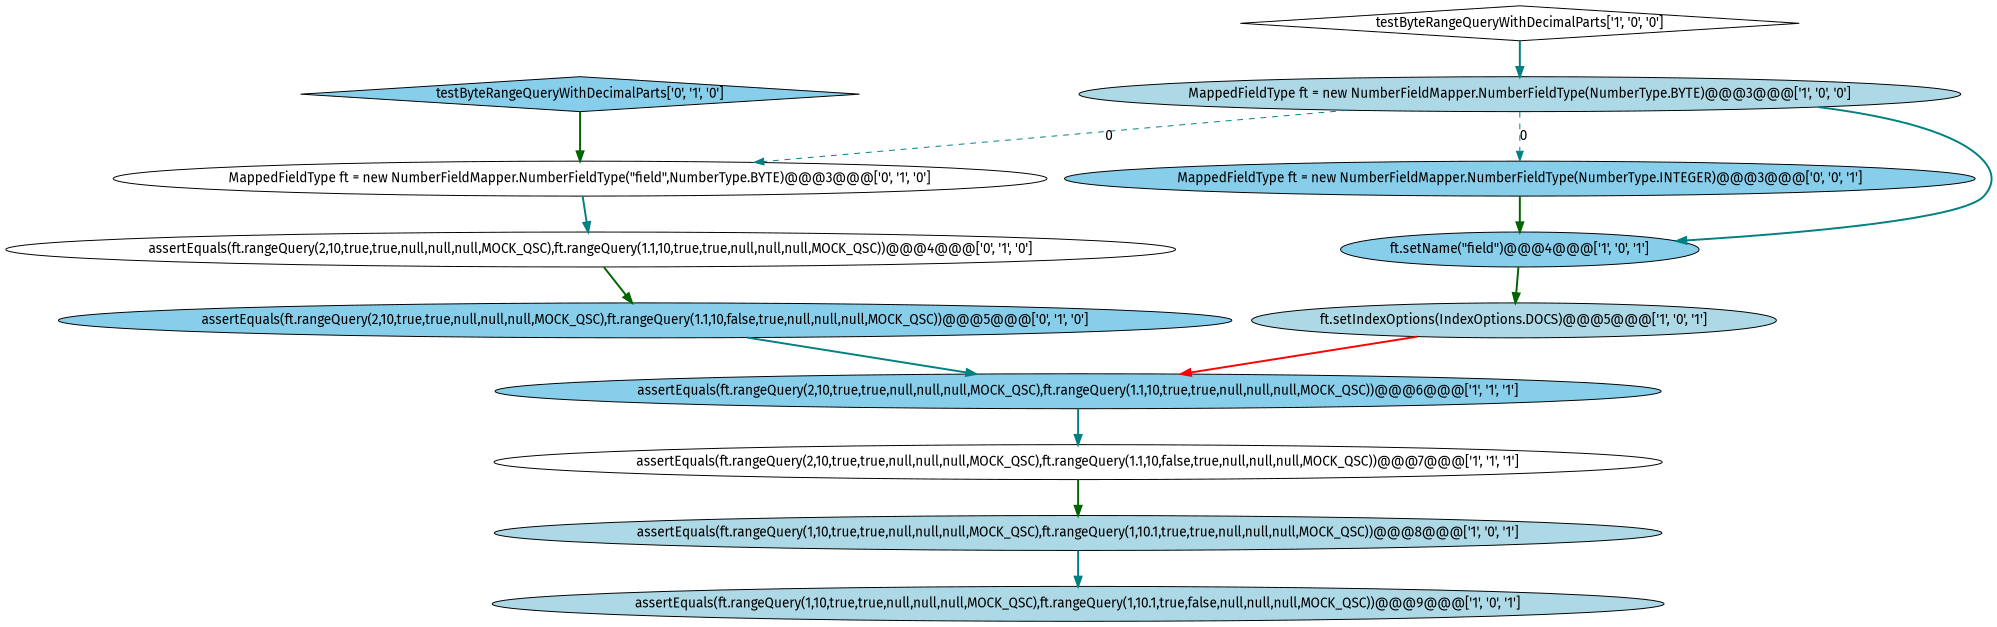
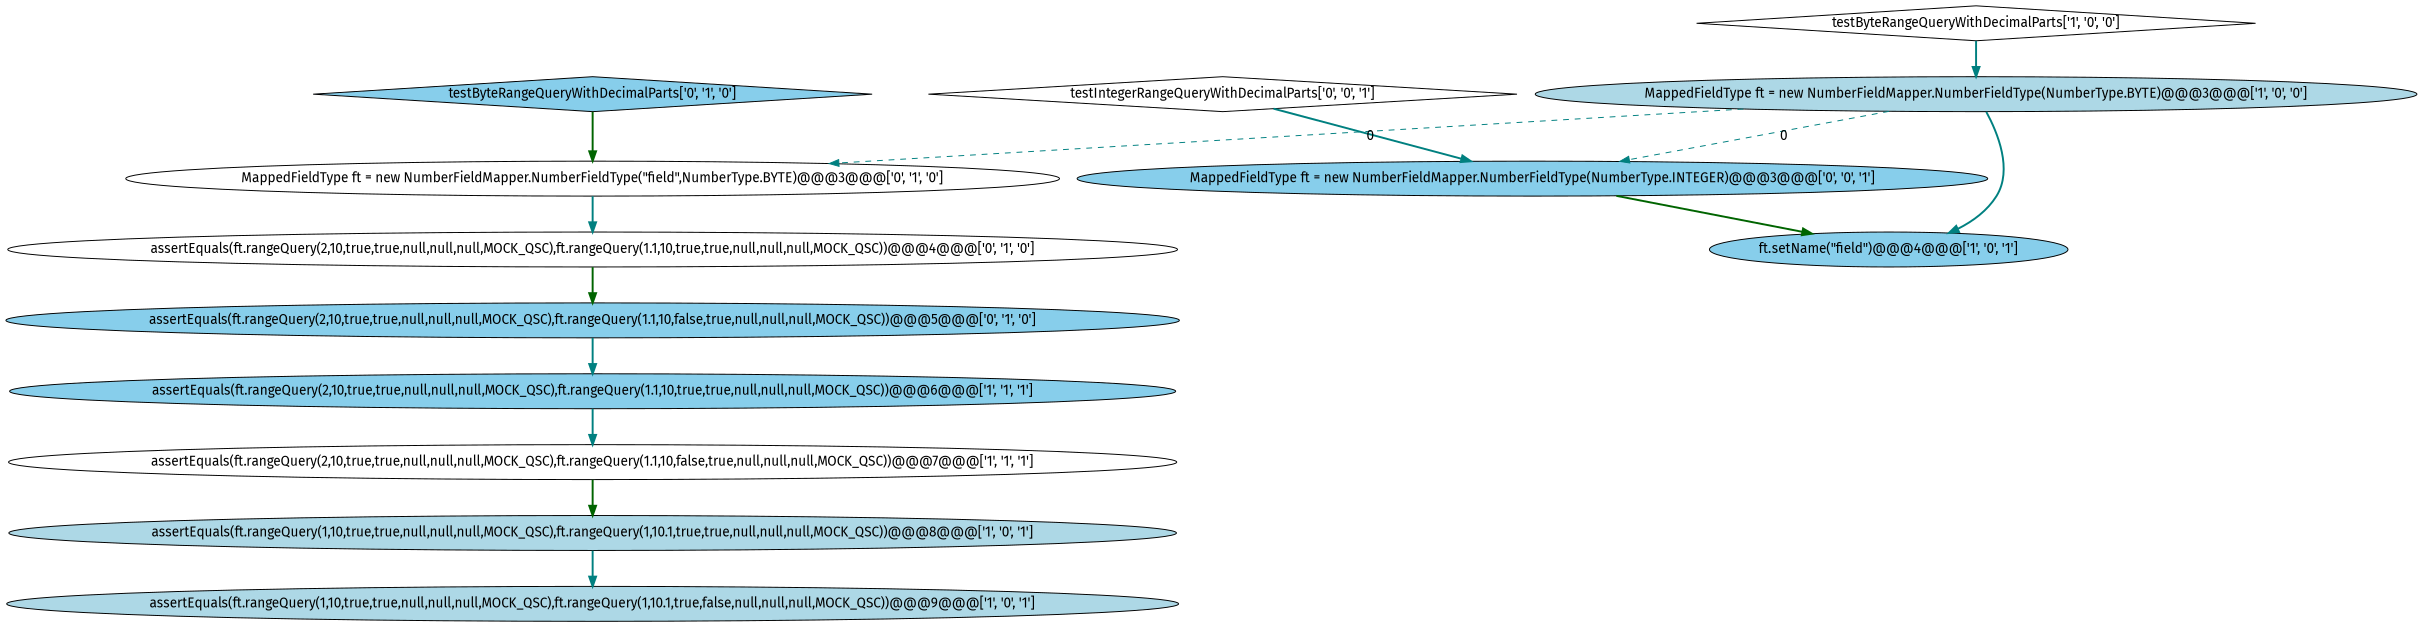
node "testIntegerRangeQueryWithDecimalParts['0', '0', '1']": added
node "ft.setIndexOptions(IndexOptions.DOCS)@@@5@@@['1', '0', '1']": removed
